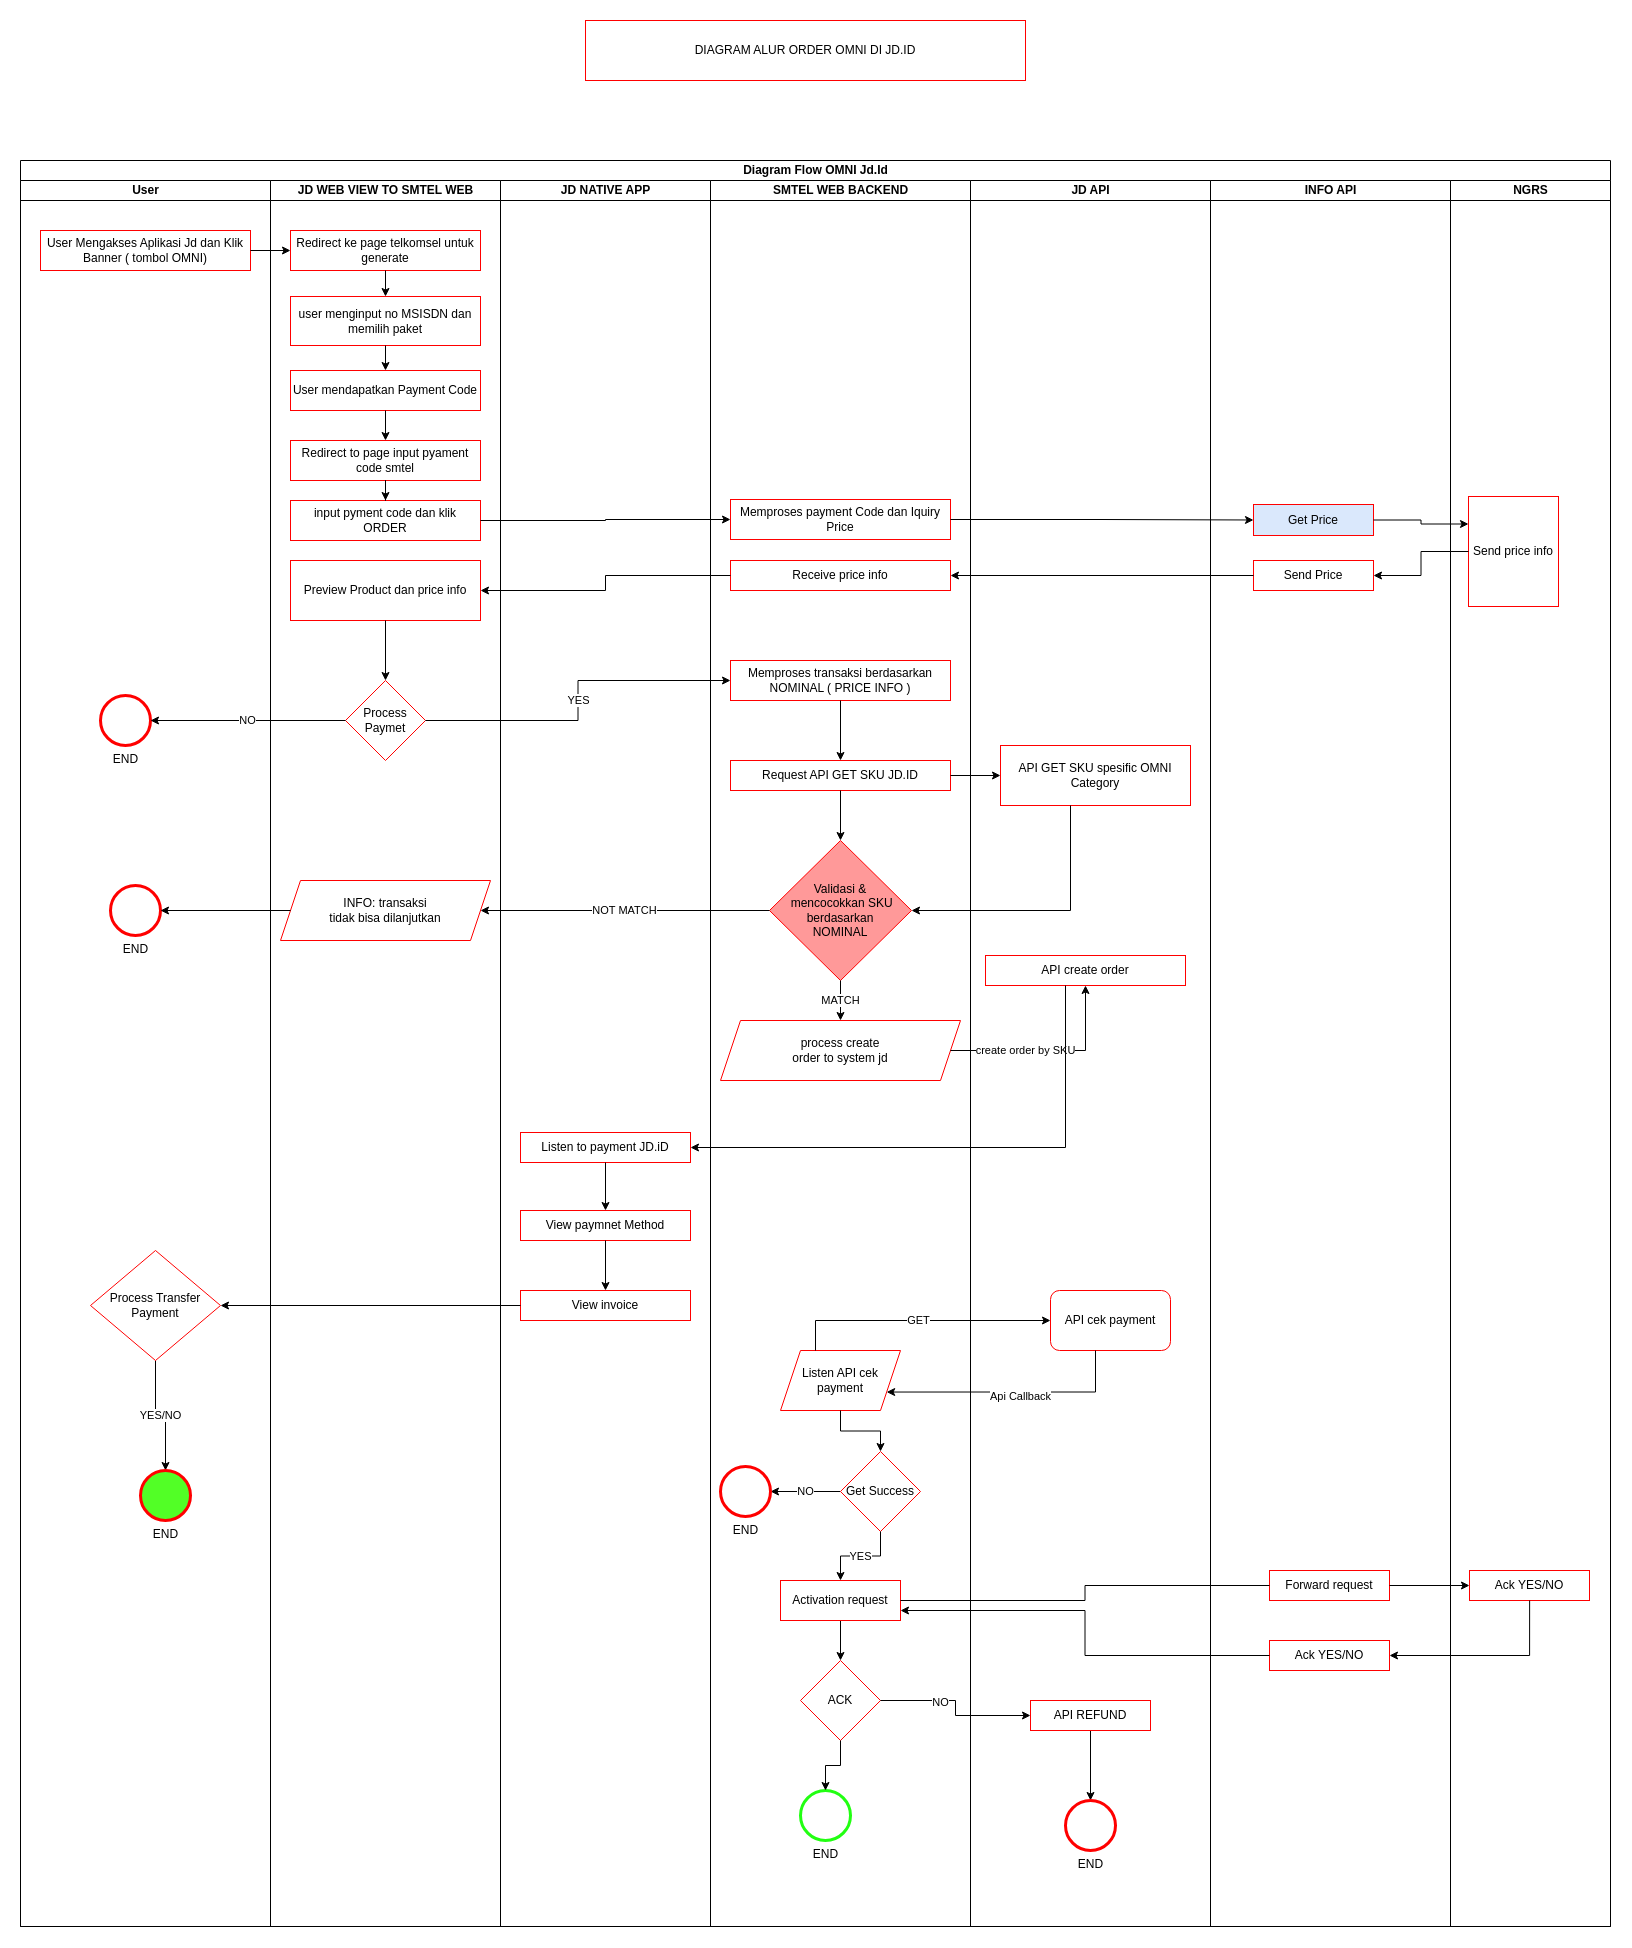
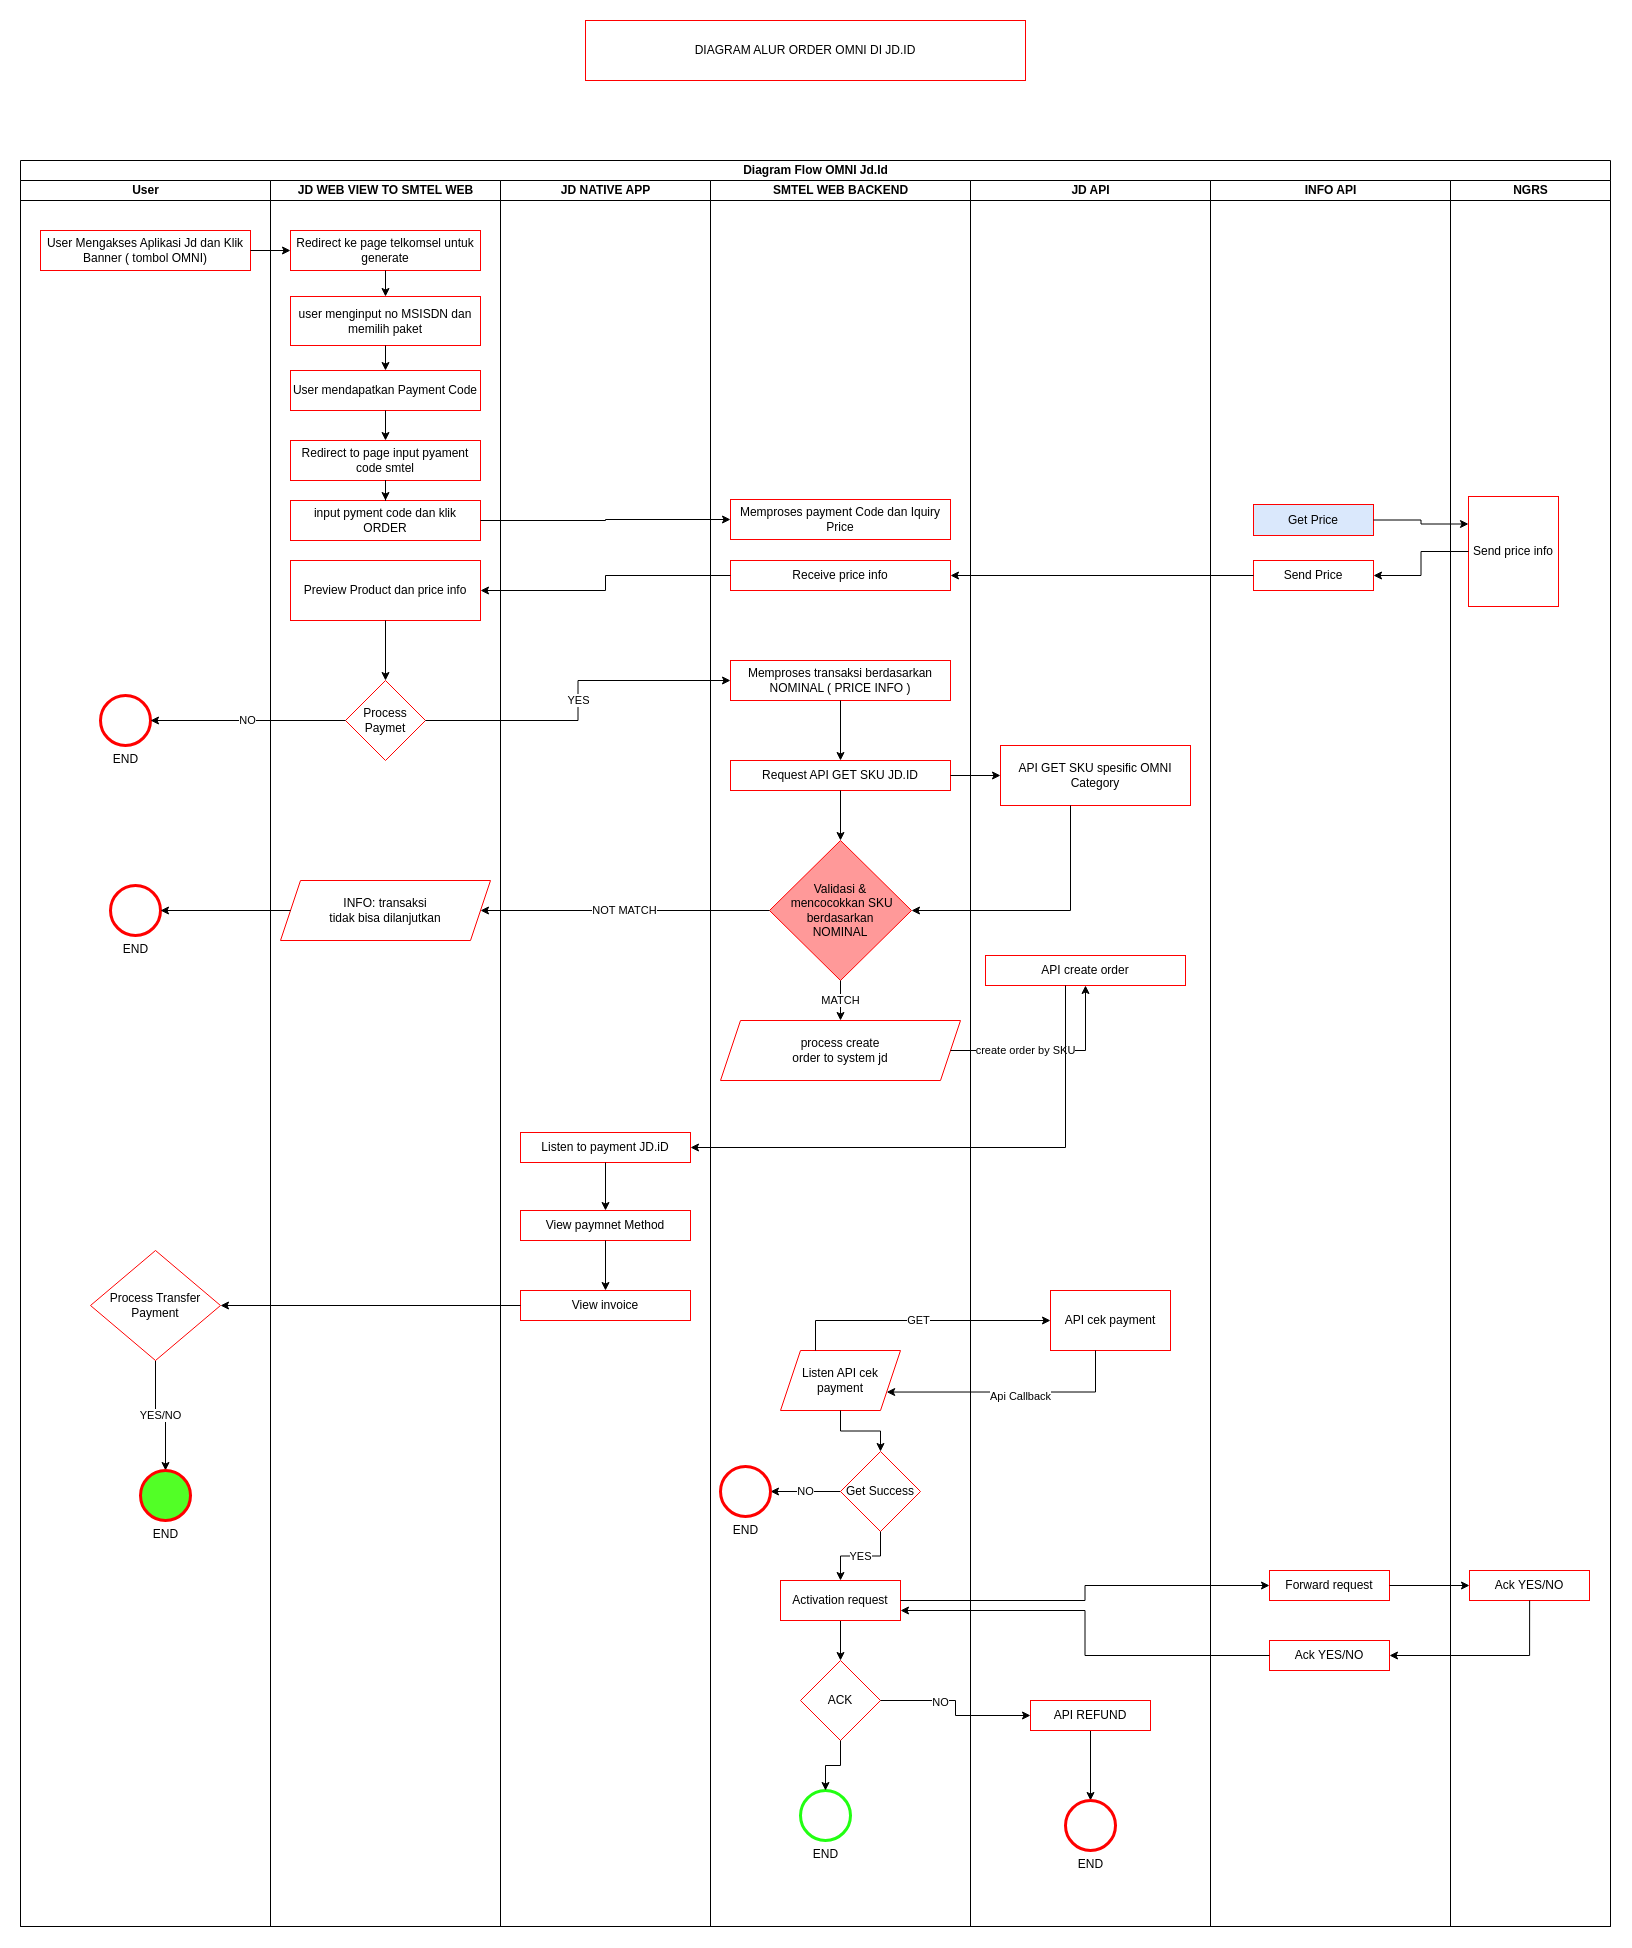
edge "Memproses payment Code dan Iquiry Price" -> "Get Price": removed
node "API cek payment": shape rounded rectangle -> rectangle
edge "Forward request" -- "Activation request": arrowhead none -> classic
